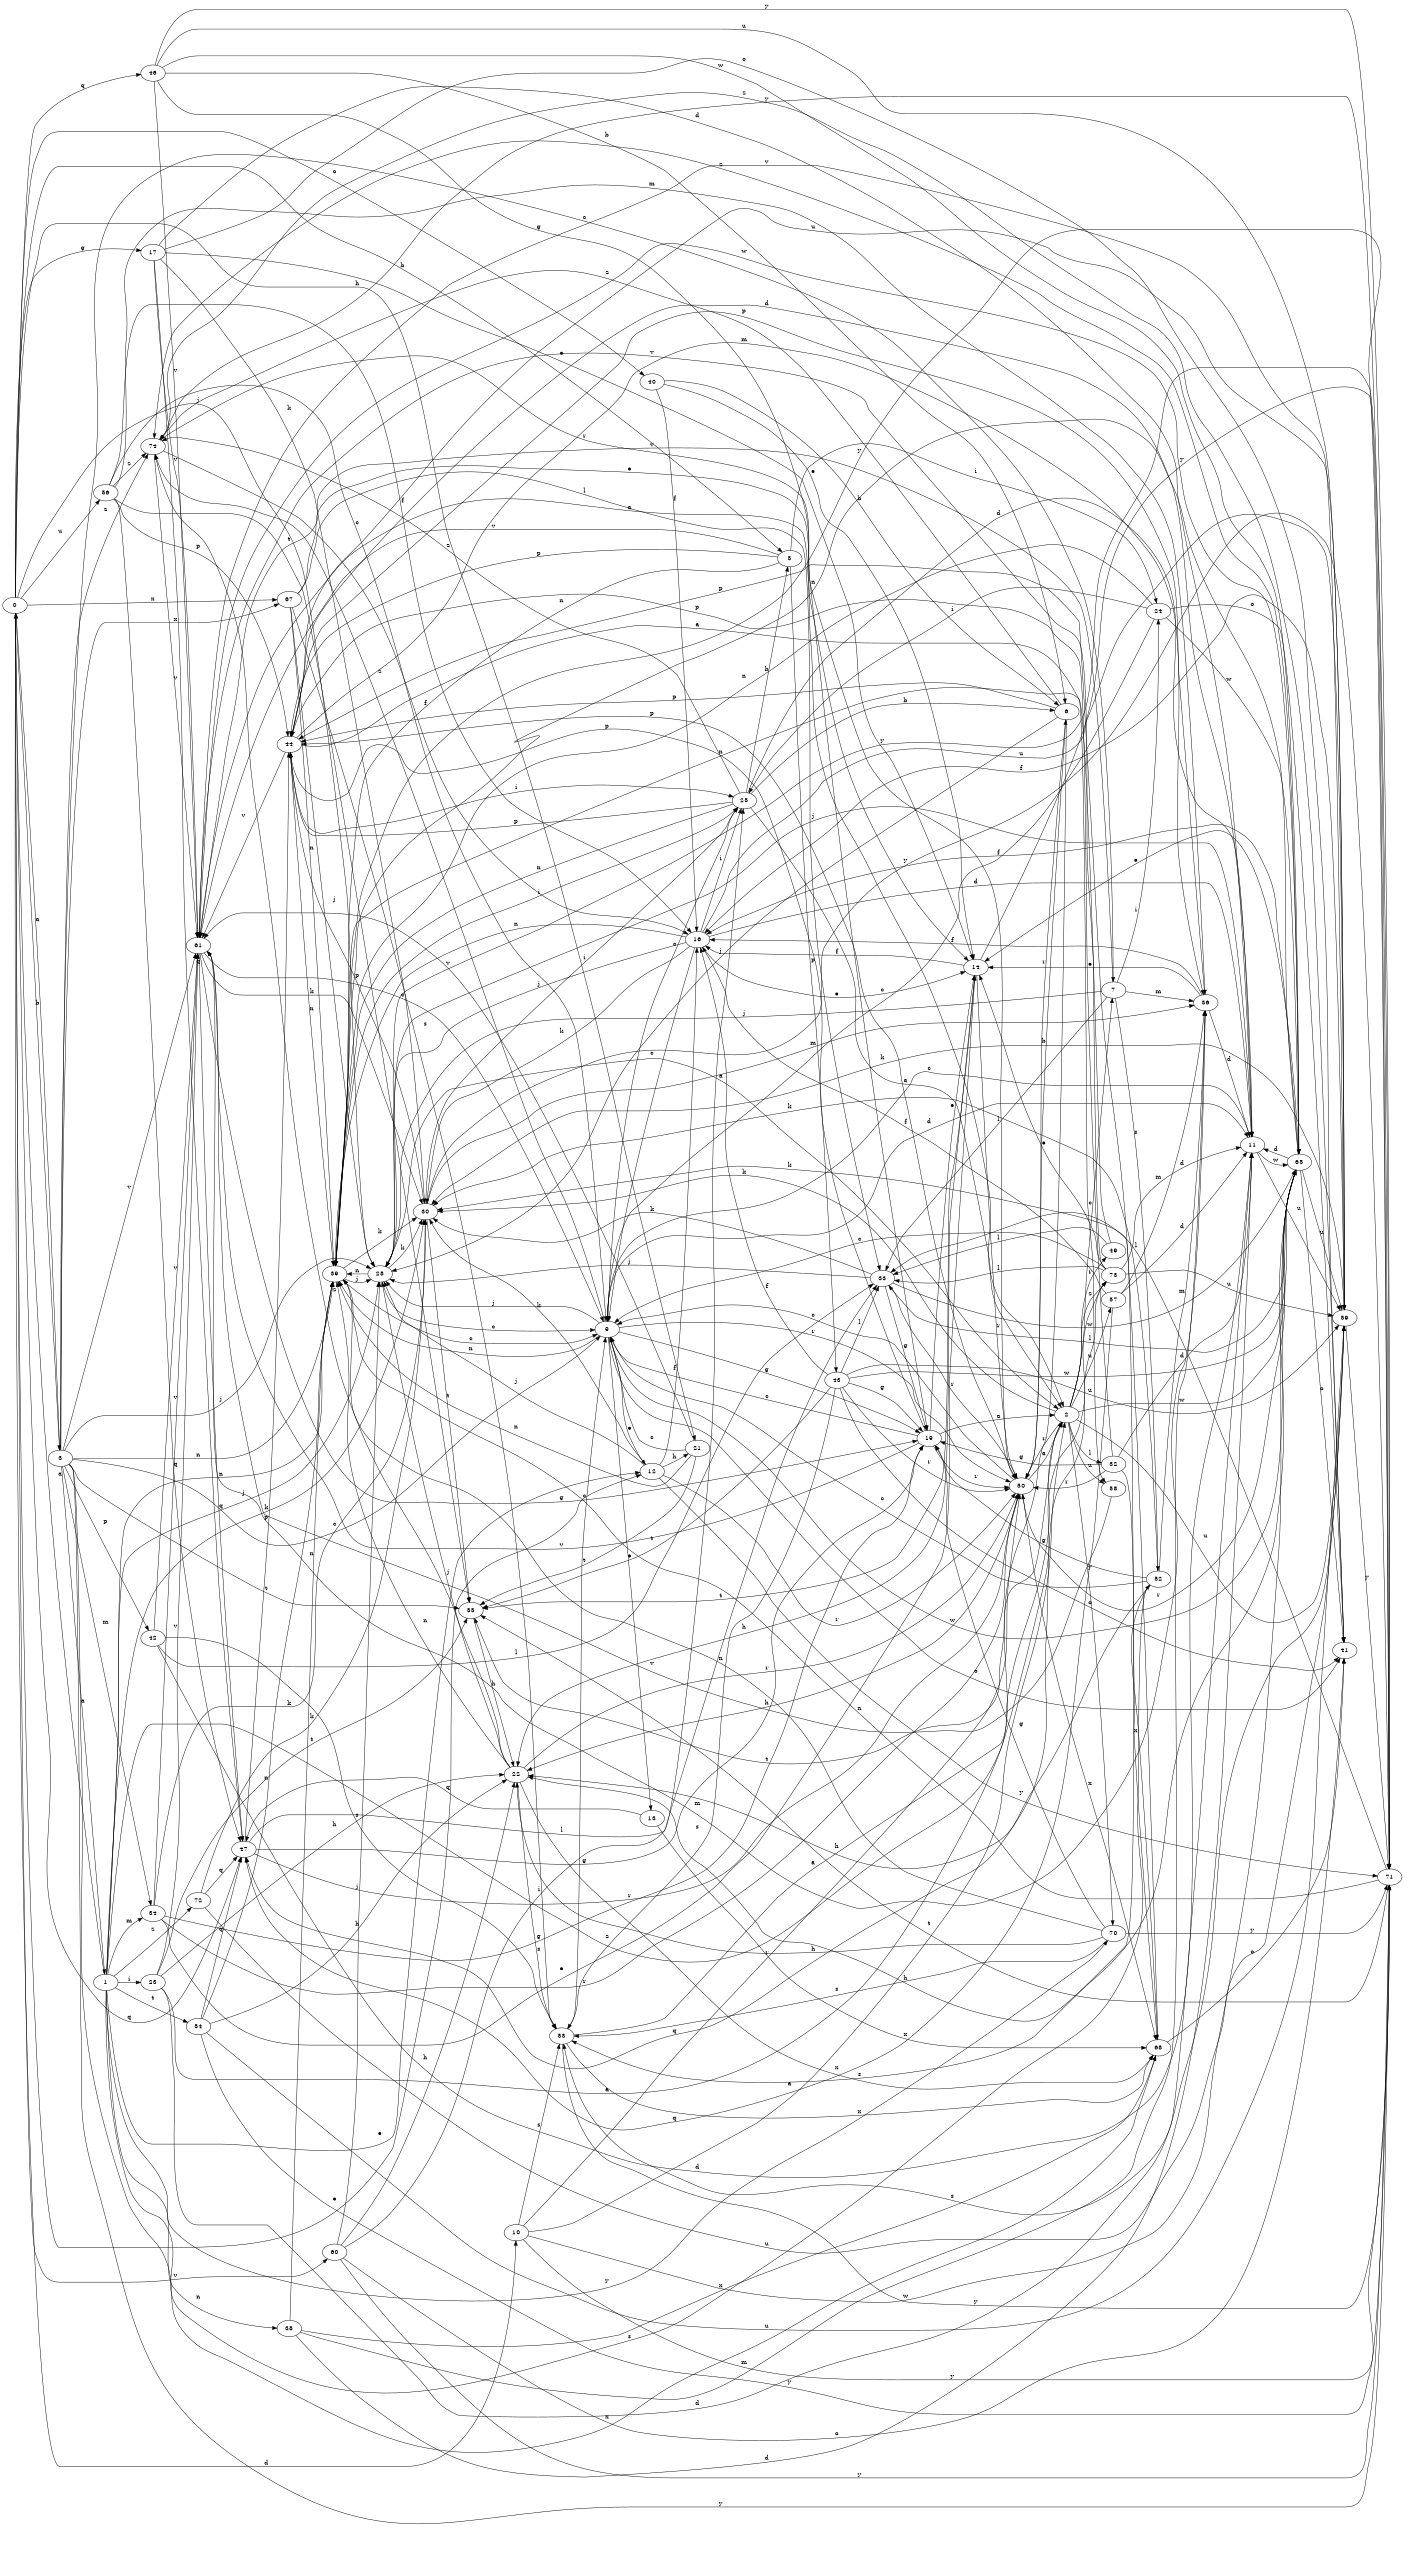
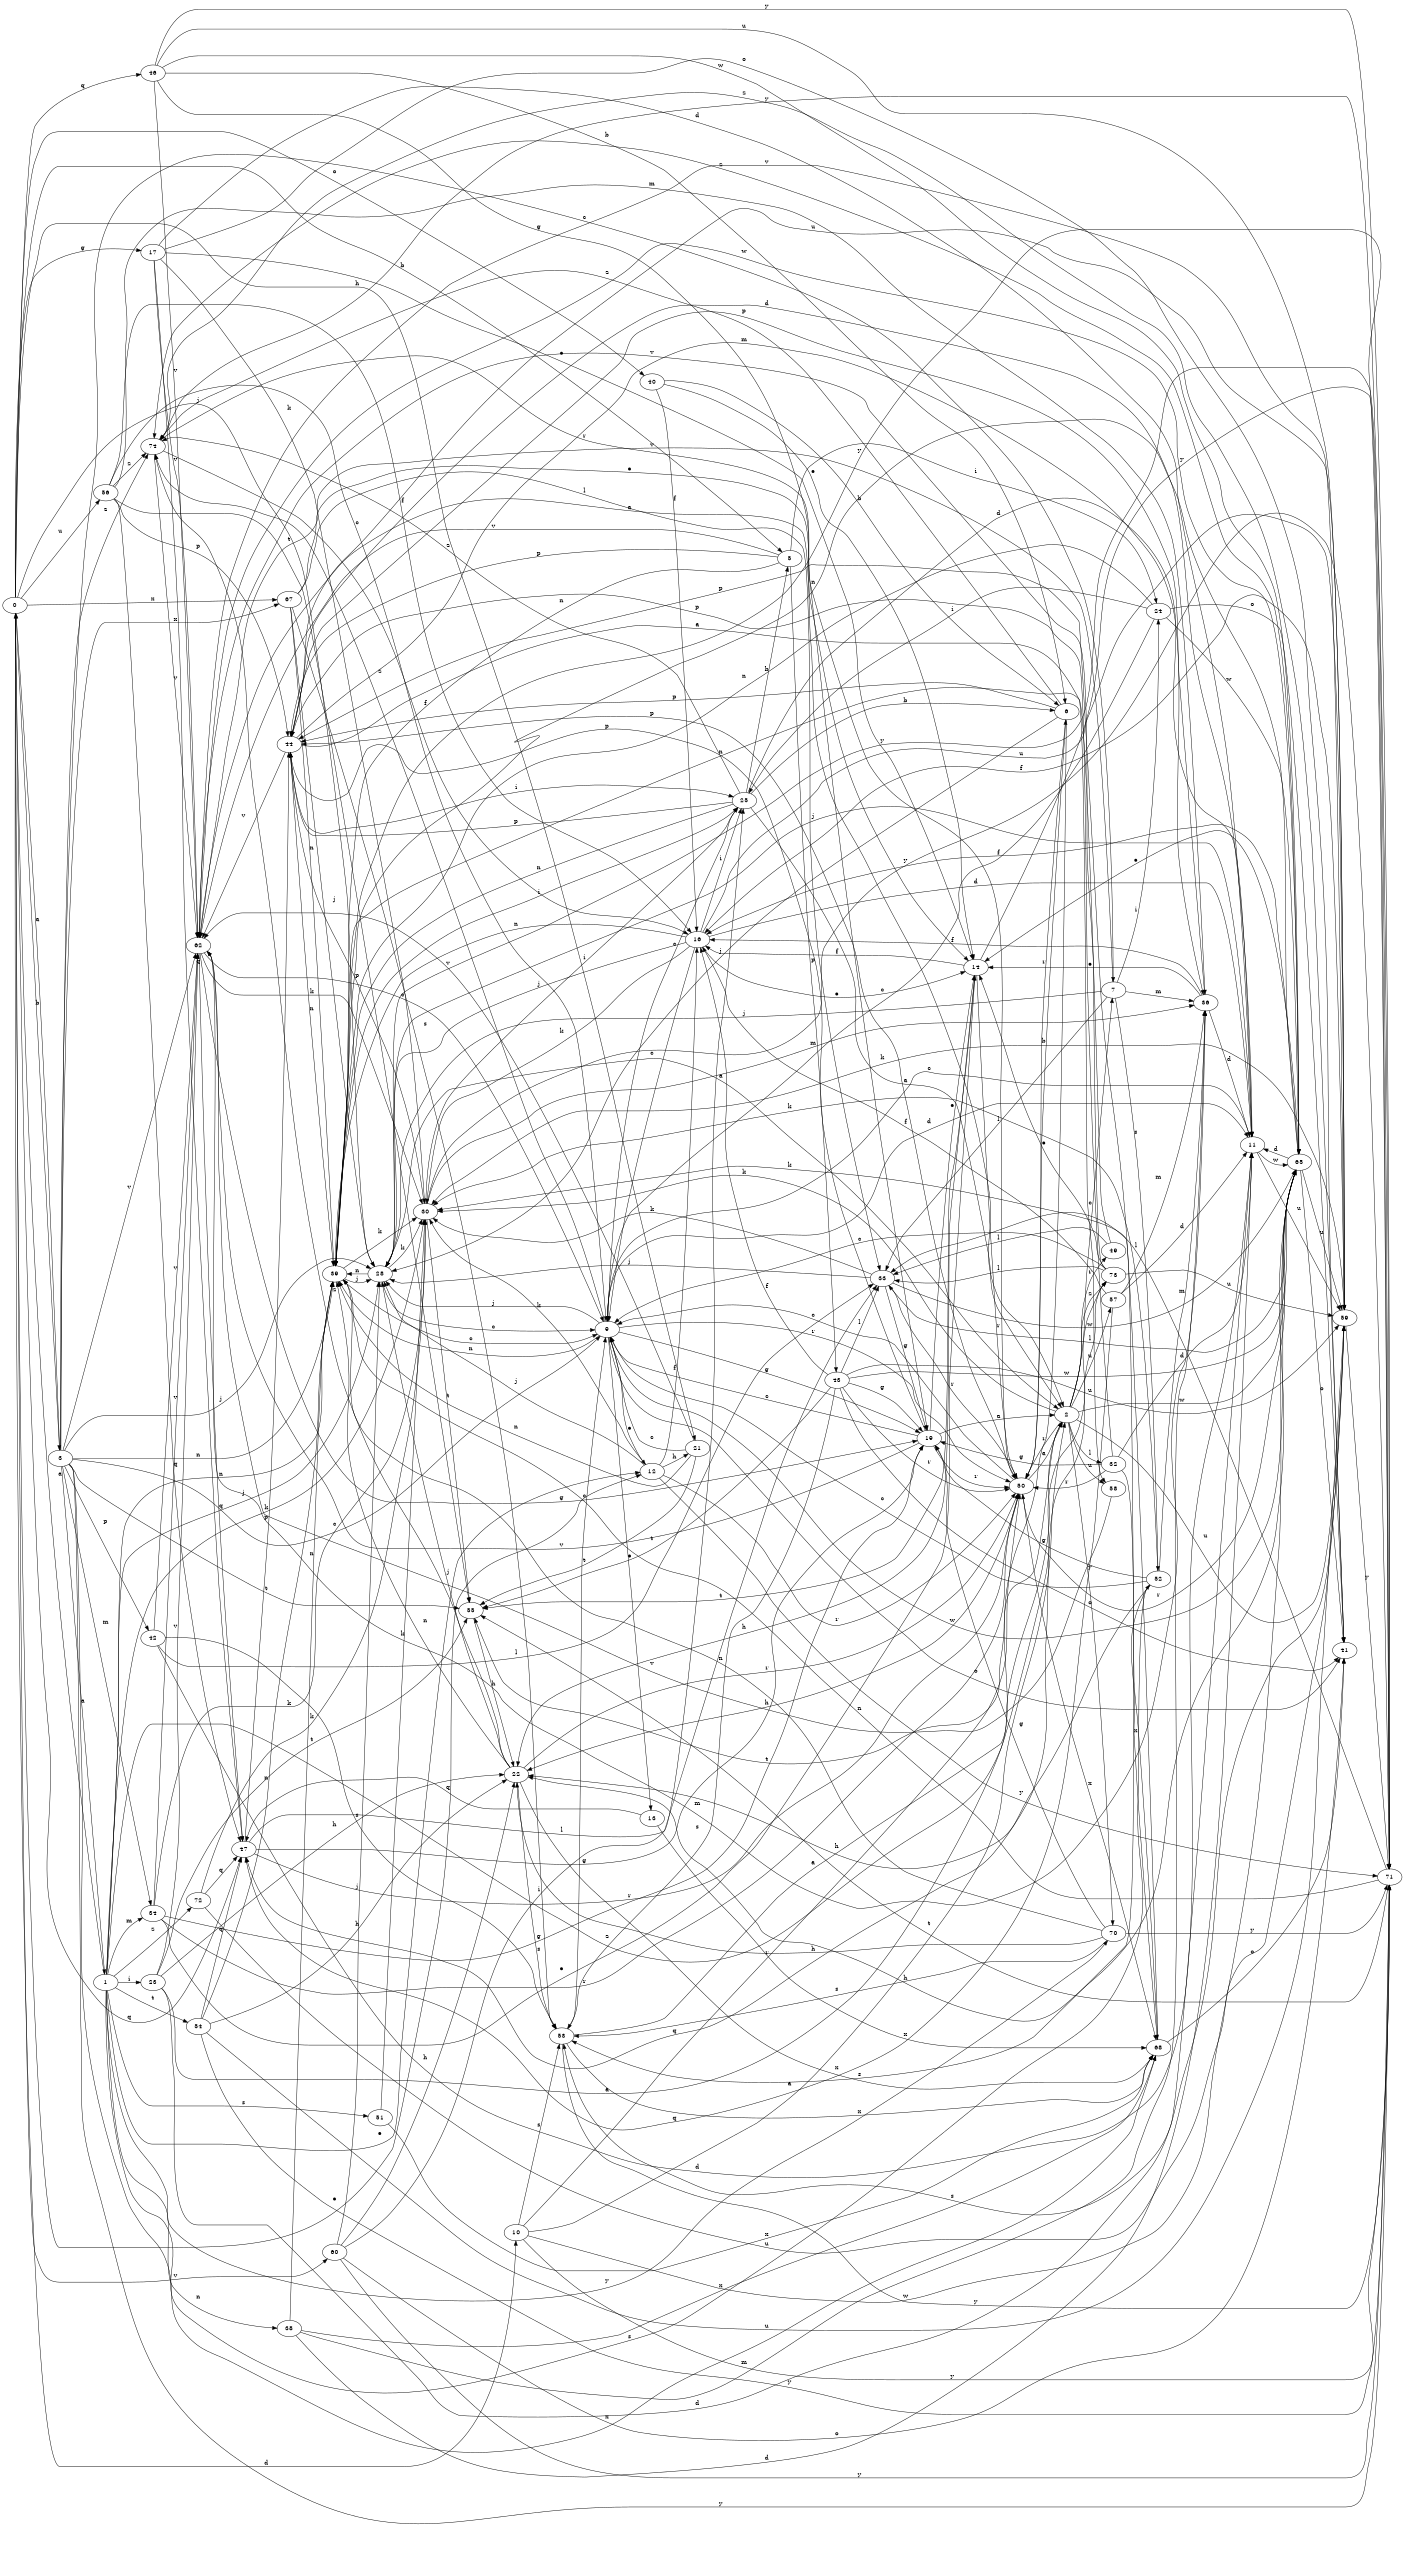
node "61": label "61" -> "62"
edge "73" -> "11": removed, label "d"
node "51": added
